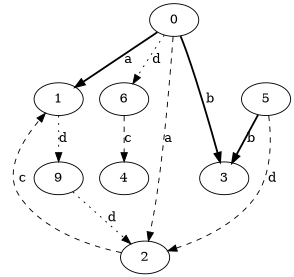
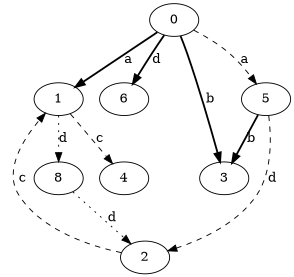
edge "0" -> "6": style dotted -> bold
edge "6" -> "4": now "1" -> "4"
edge "0" -> "2": now "0" -> "5"
node "9": label "9" -> "8"
